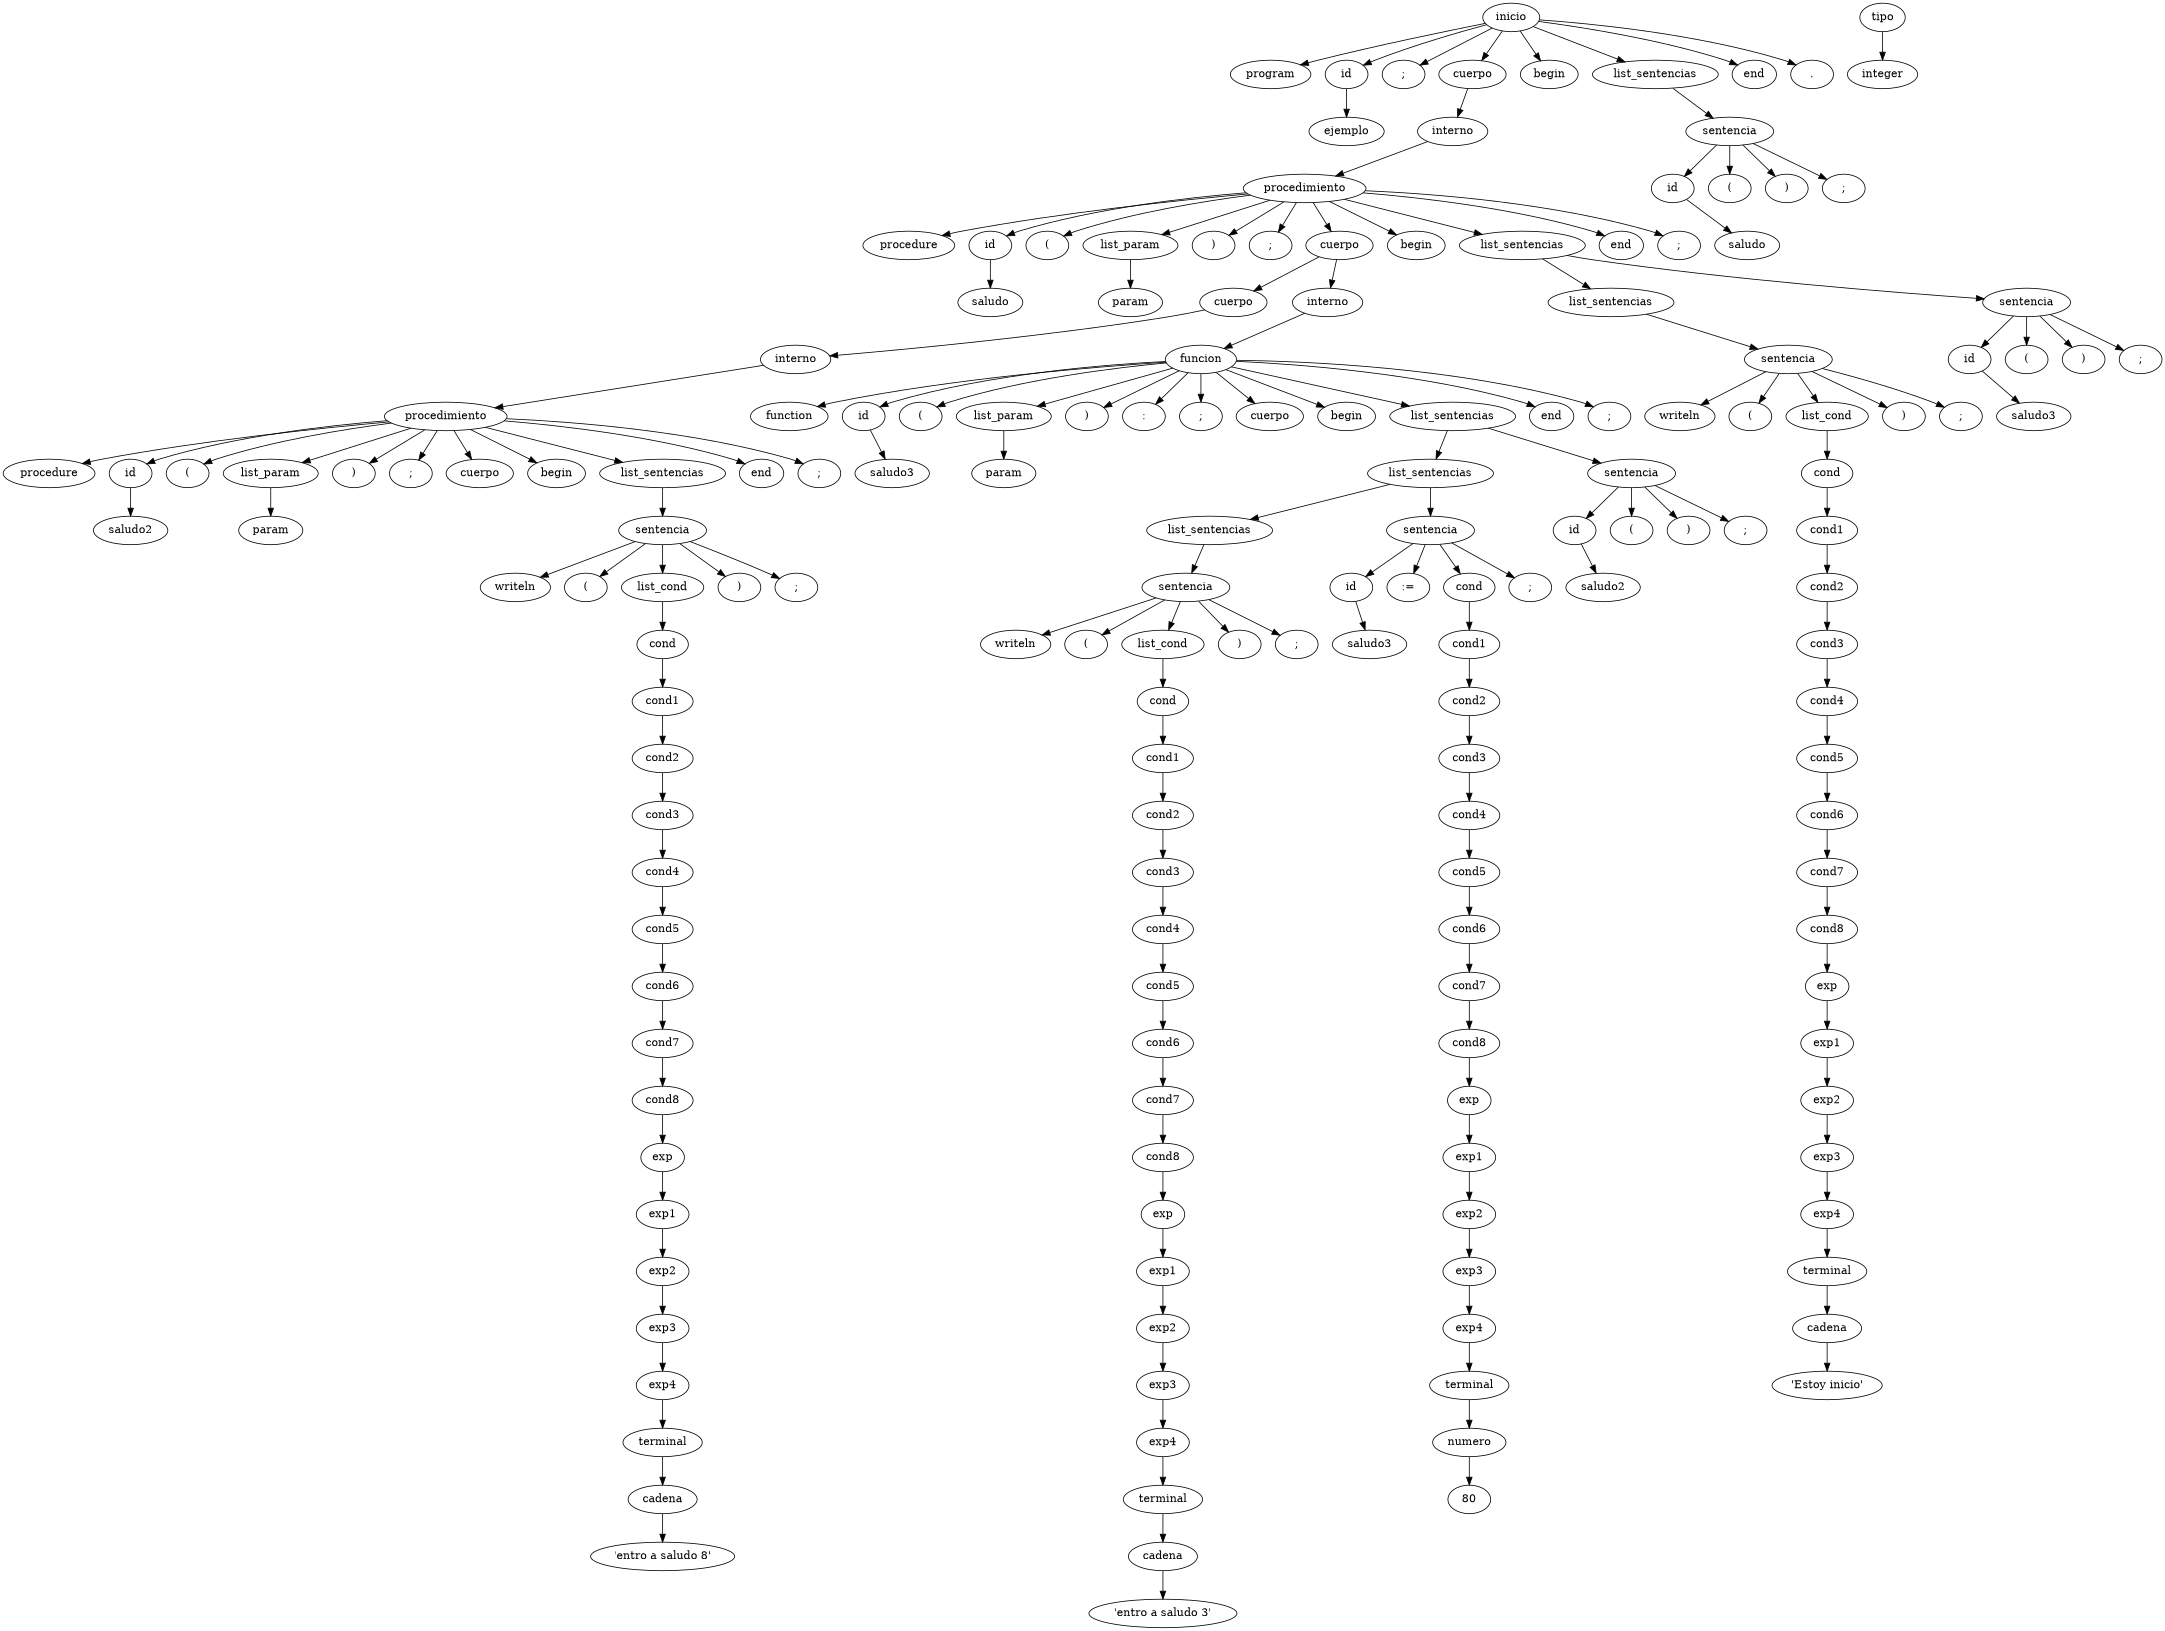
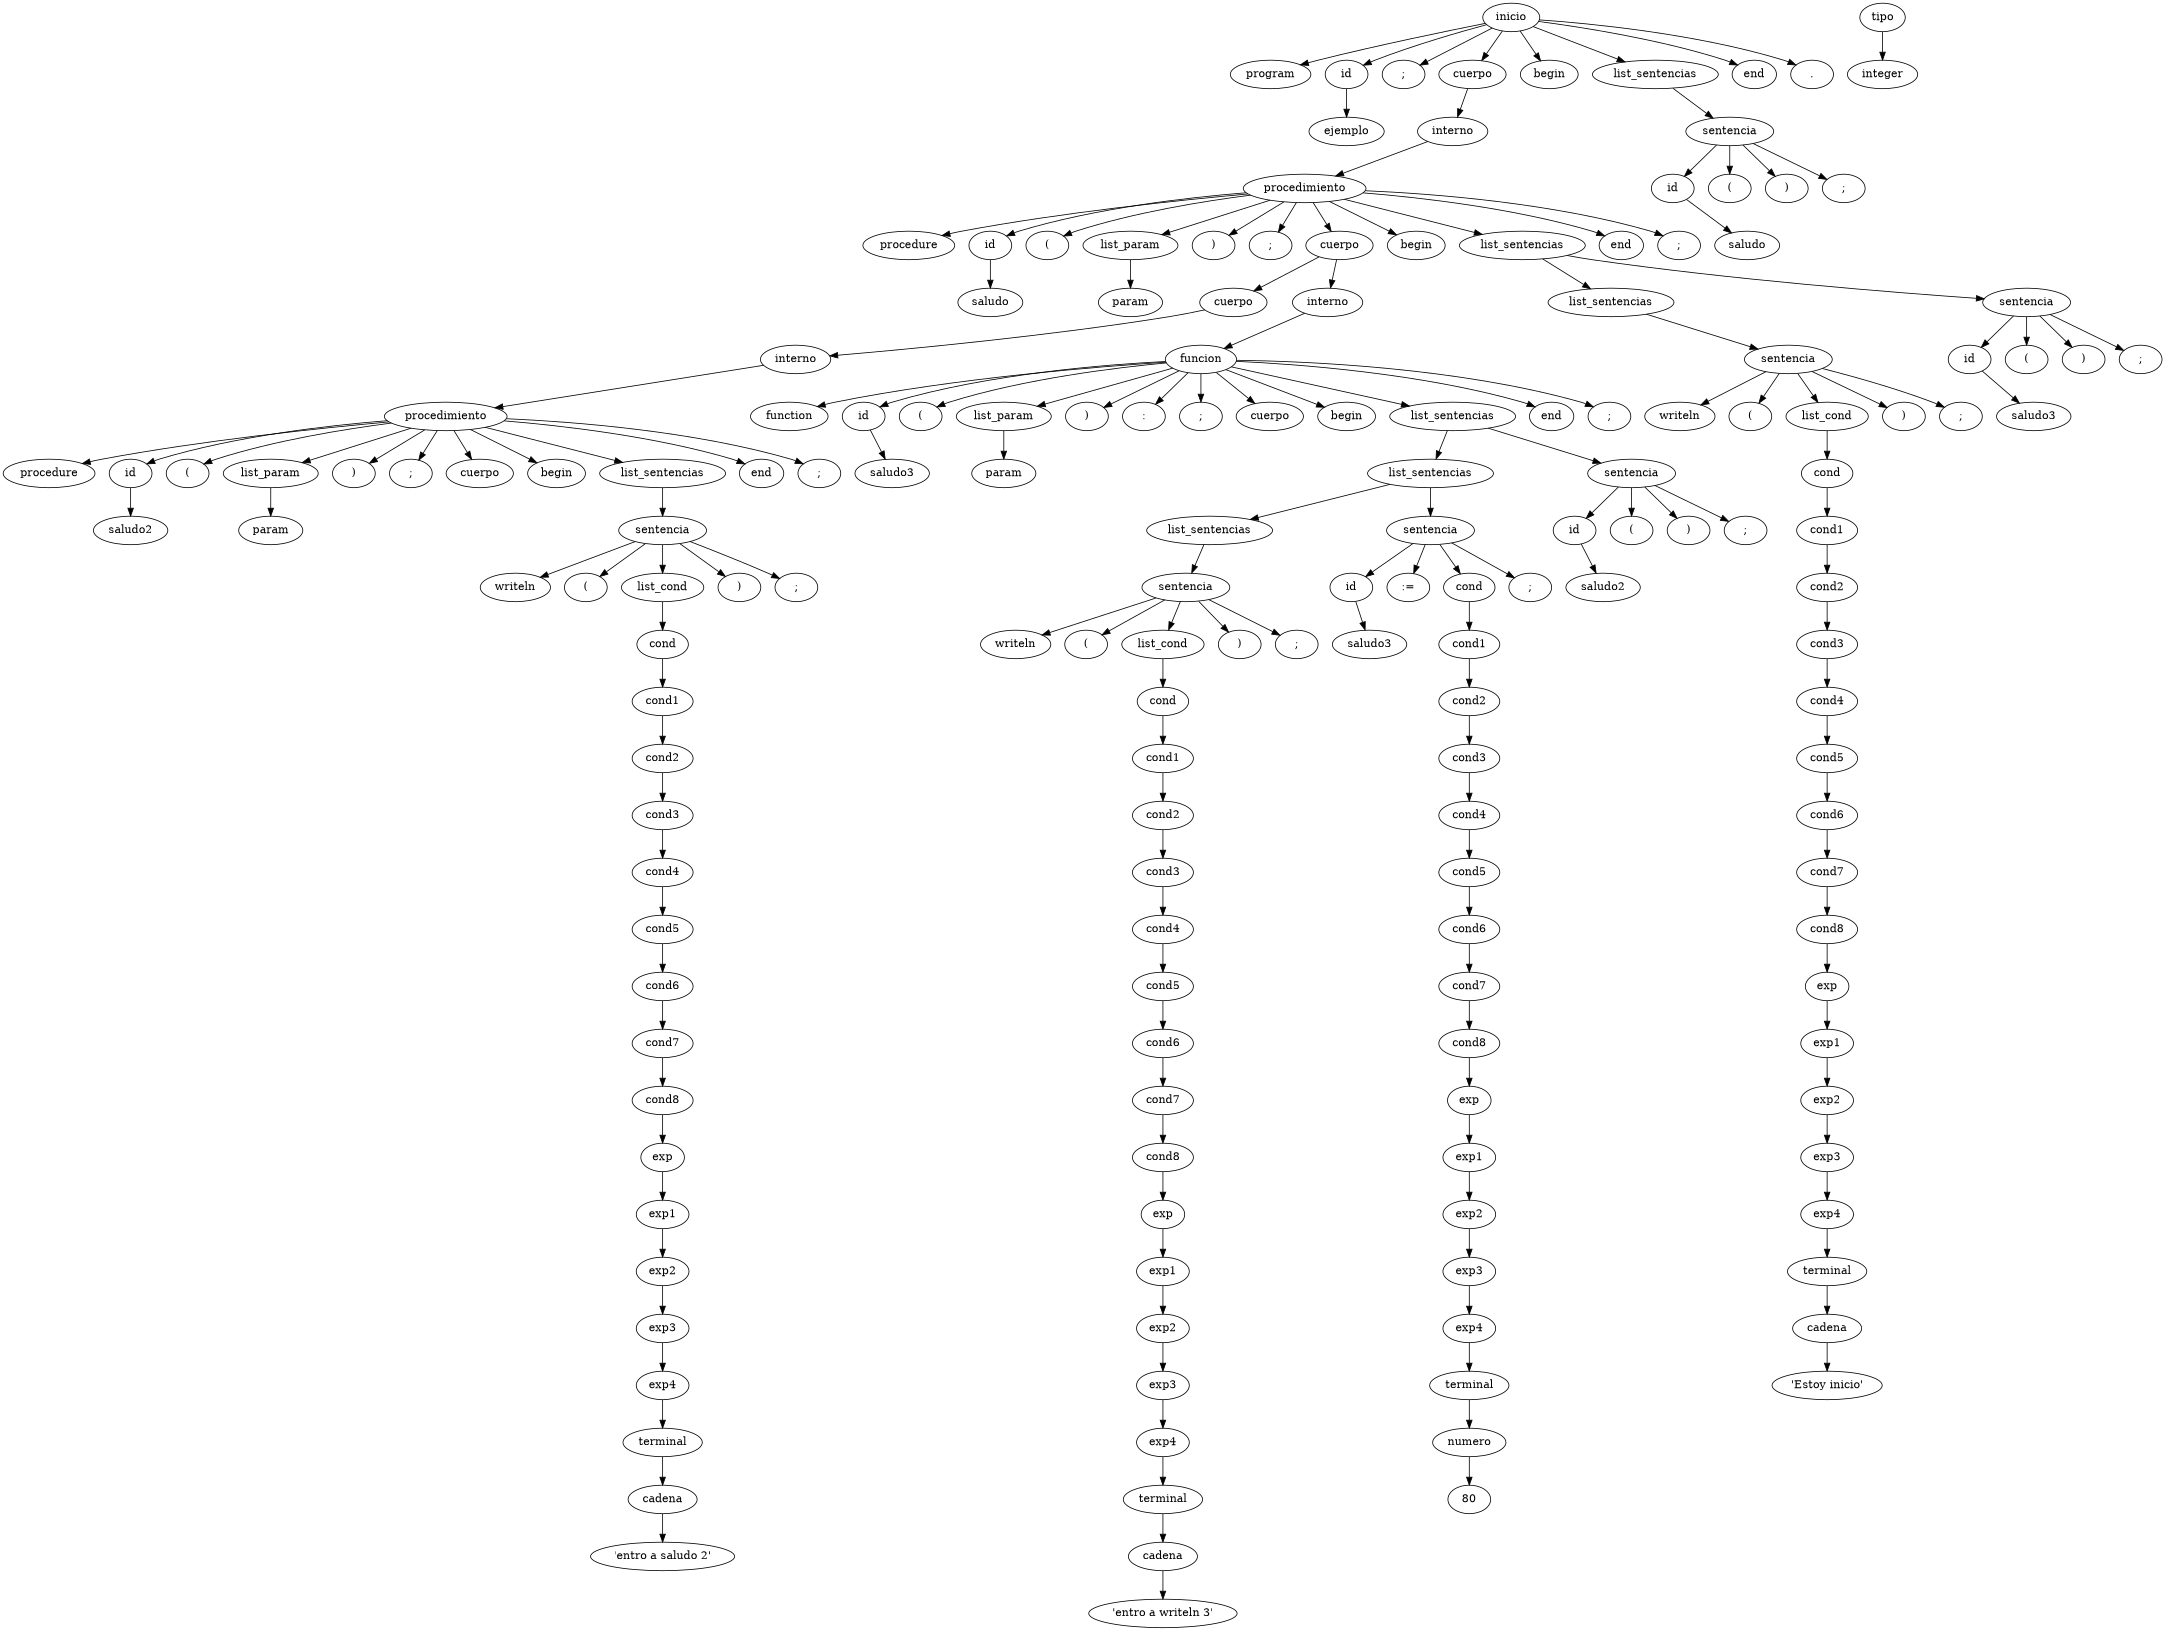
node "'entro a saludo 8'": label "'entro a saludo 8'" -> "'entro a saludo 2'"
node "'entro a saludo 3'": label "'entro a saludo 3'" -> "'entro a writeln 3'"
